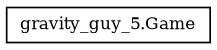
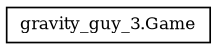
node "gravity_guy_5.Game": label "gravity_guy_5.Game" -> "gravity_guy_3.Game"
